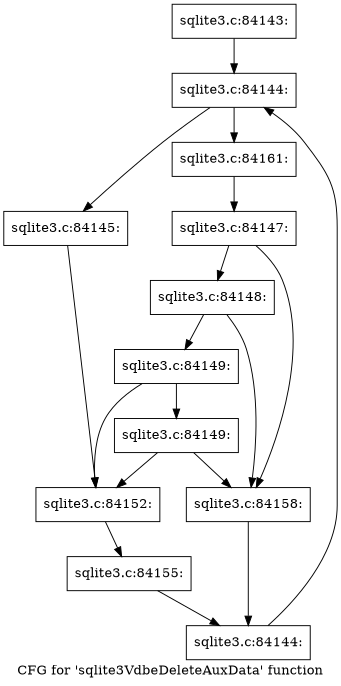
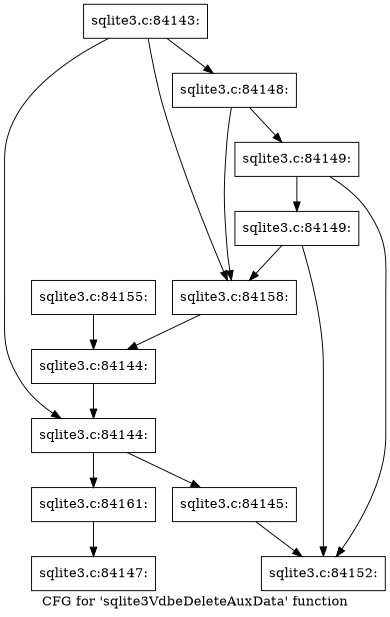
edge "sqlite3.c:84147:" -> "sqlite3.c:84148:": now "sqlite3.c:84143:" -> "sqlite3.c:84148:"
edge "sqlite3.c:84147:" -> "sqlite3.c:84158:": now "sqlite3.c:84143:" -> "sqlite3.c:84158:"
edge "sqlite3.c:84152:" -> "sqlite3.c:84155:": removed
